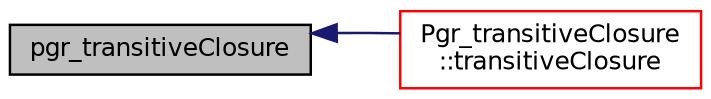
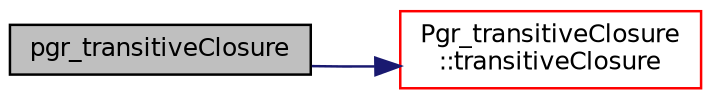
edge "Pgr_transitiveClosure ::transitiveClosure" -> "pgr_transitiveClosure": reversed
